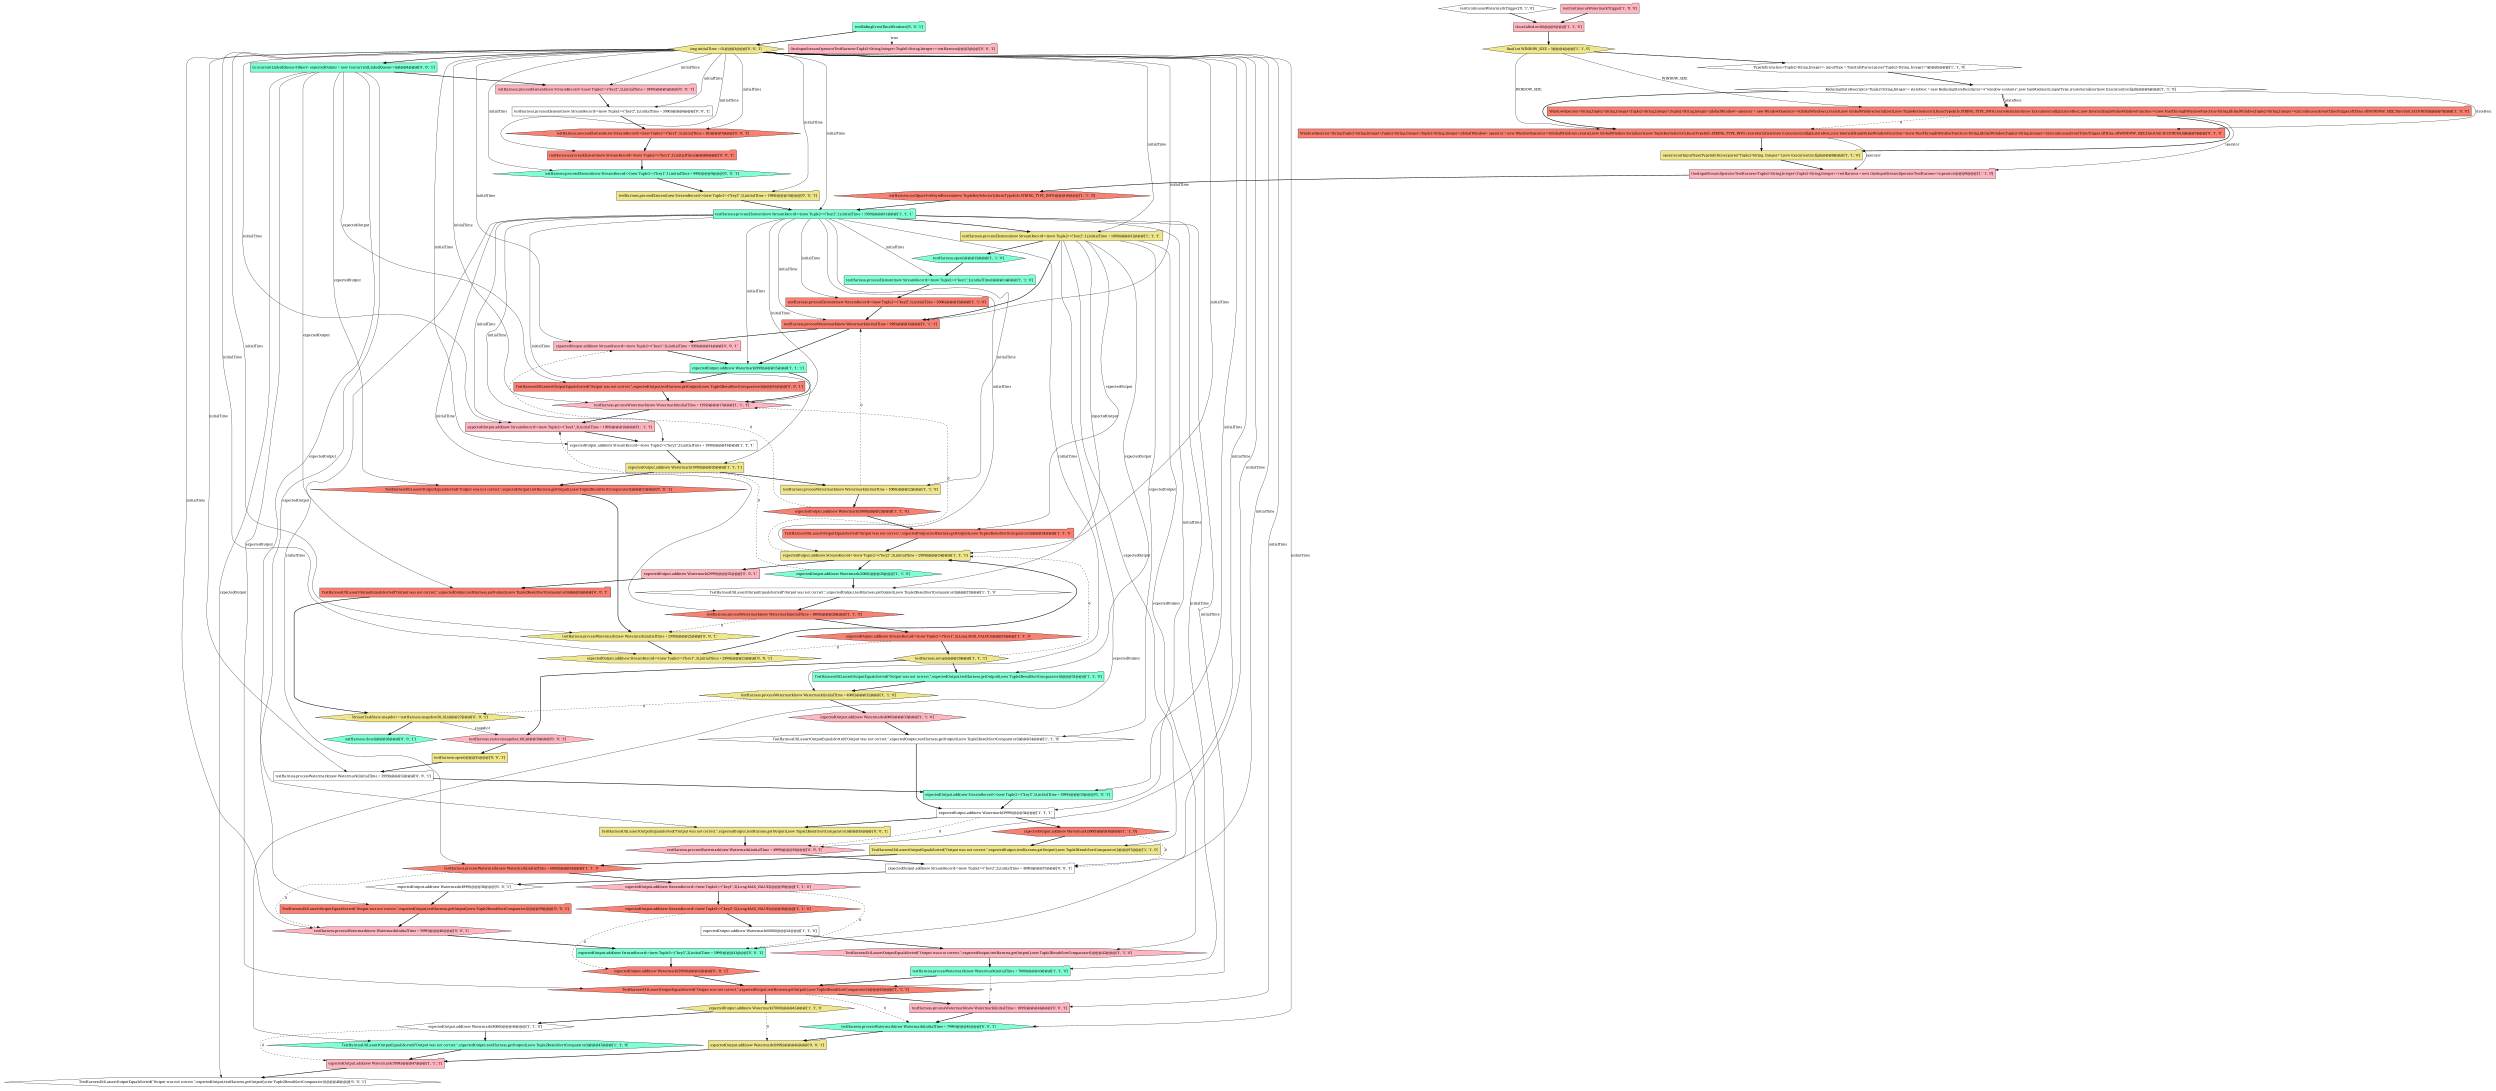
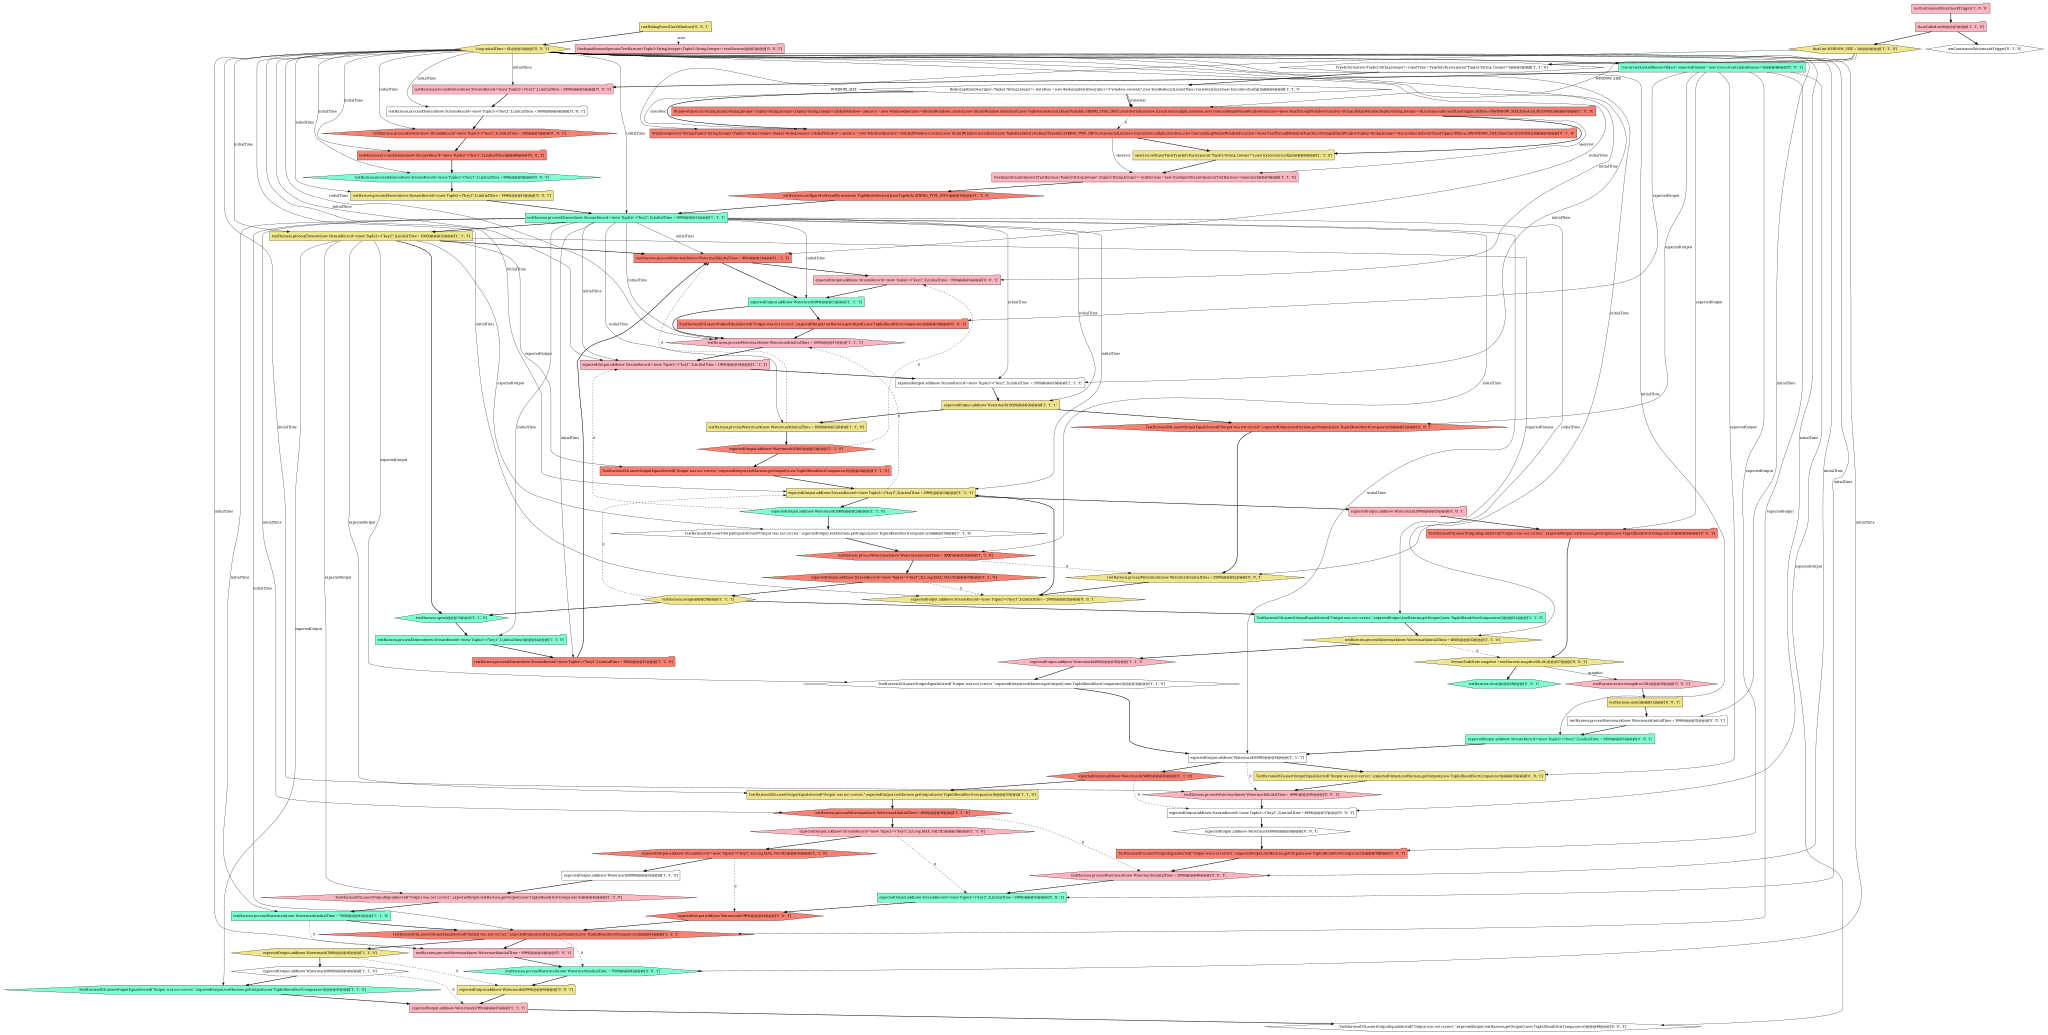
edge "testContinuousWatermarkTrigger['0', '1', '0']" -> "closeCalled.set(0)@@@3@@@['1', '1', '0']": reversed
node "testSlidingEventTimeWindows['0', '0', '1']": fillcolor aquamarine -> khaki
edge "testHarness.setup()@@@29@@@['1', '1', '1']" -> "testHarness.restore(snapshot,10L)@@@30@@@['0', '0', '1']": now "testHarness.setup()@@@29@@@['1', '1', '1']" -> "testHarness.open()@@@13@@@['1', '1', '0']"
